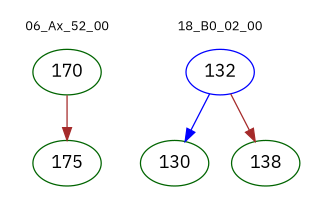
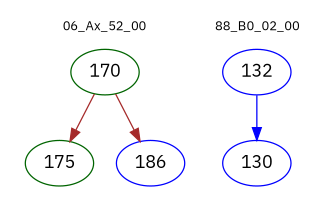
cluster "18_B0_02_00": label "18_B0_02_00" -> "88_B0_02_00"
node "186": added
node "130": color darkgreen -> blue
node "138": removed
